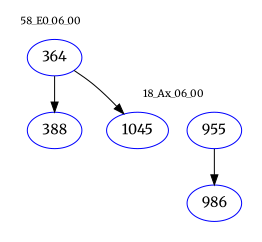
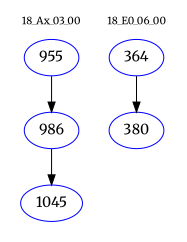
cluster "58_E0_06_00": label "58_E0_06_00" -> "18_E0_06_00"
edge "364" -> "1045": now "986" -> "1045"
cluster "18_Ax_06_00": label "18_Ax_06_00" -> "18_Ax_03_00"
node "388": label "388" -> "380"
